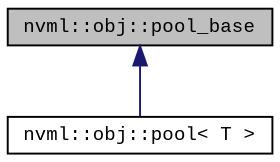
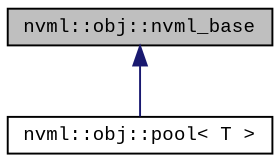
node "nvml::obj::pool_base": label "nvml::obj::pool_base" -> "nvml::obj::nvml_base"
